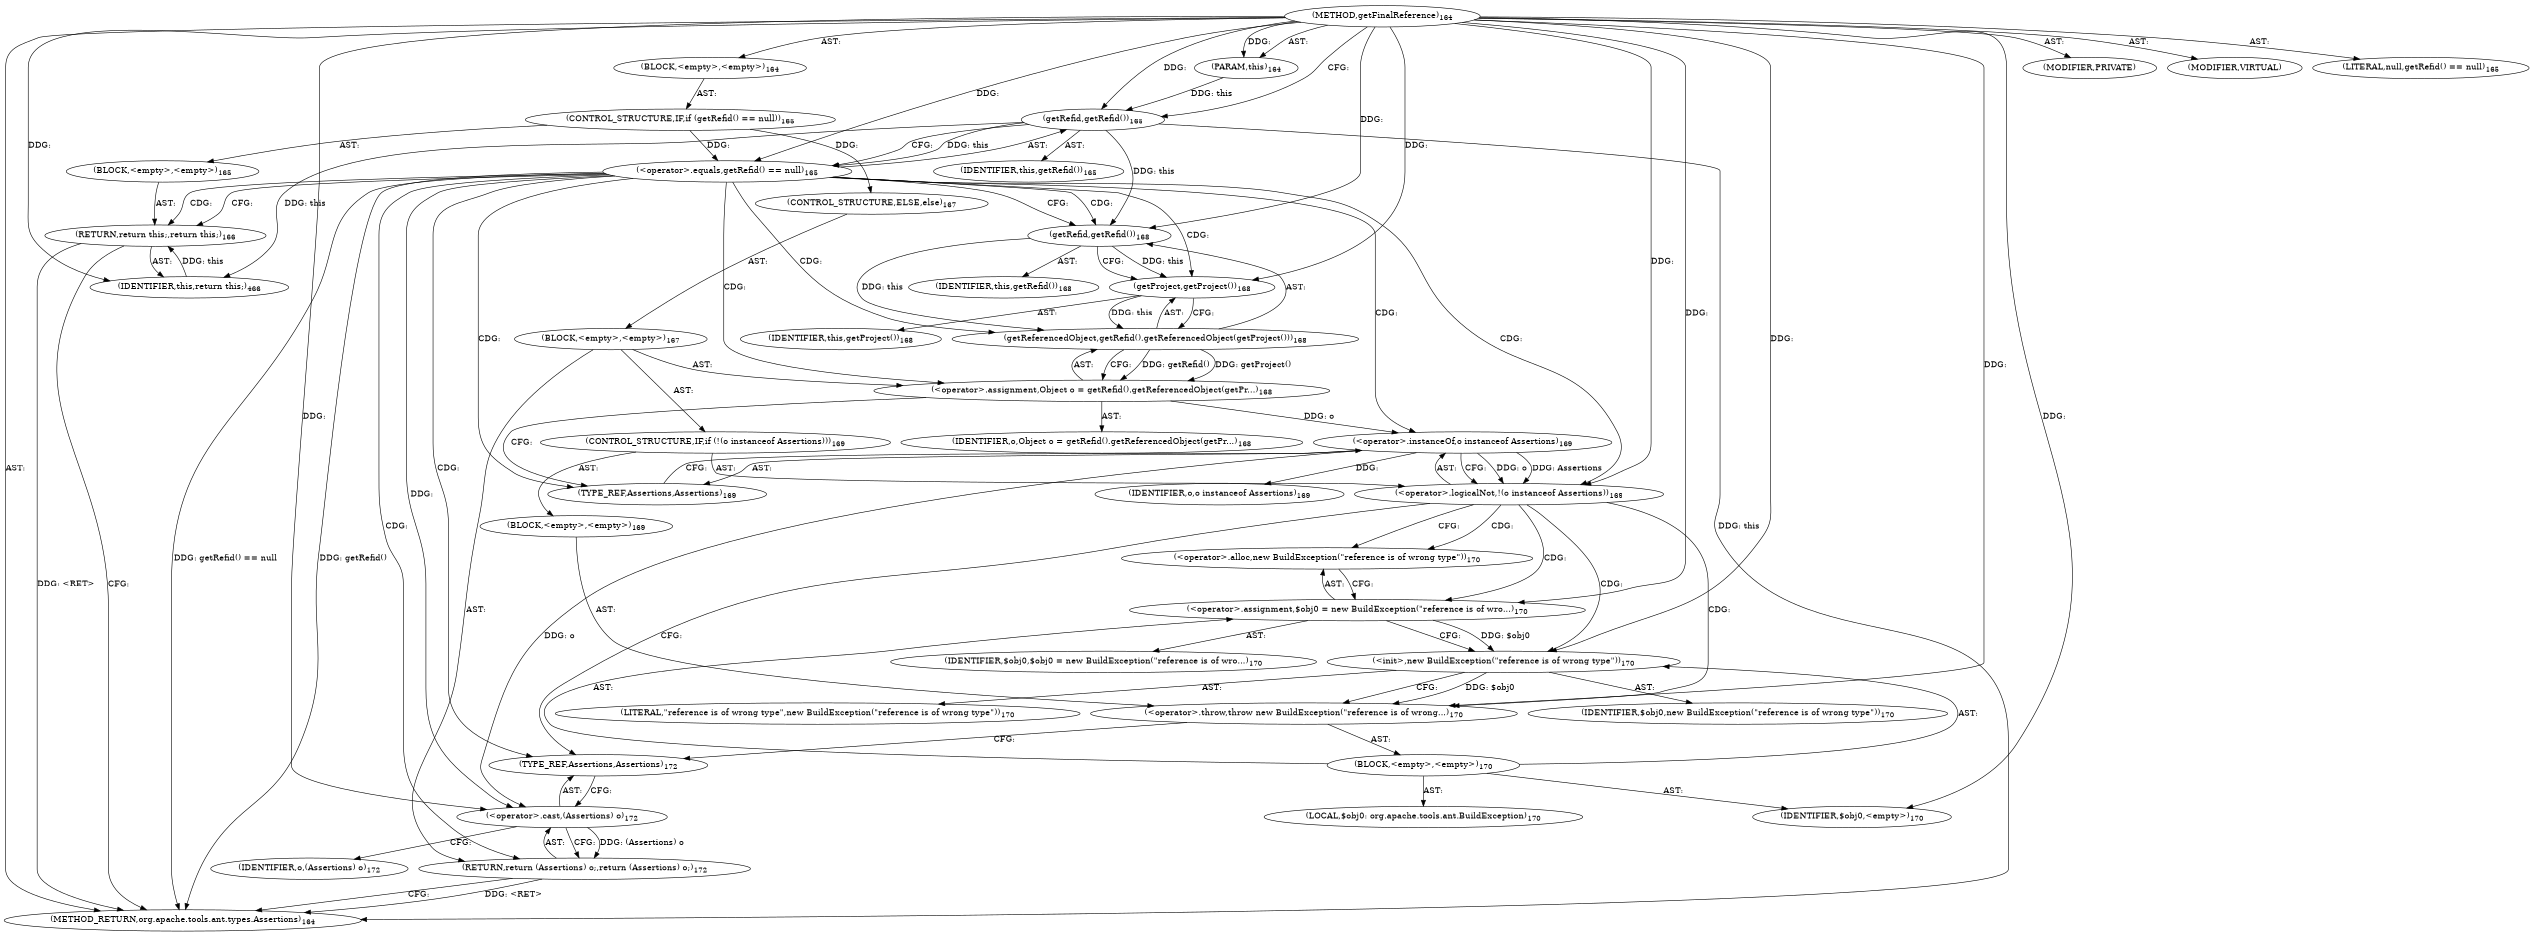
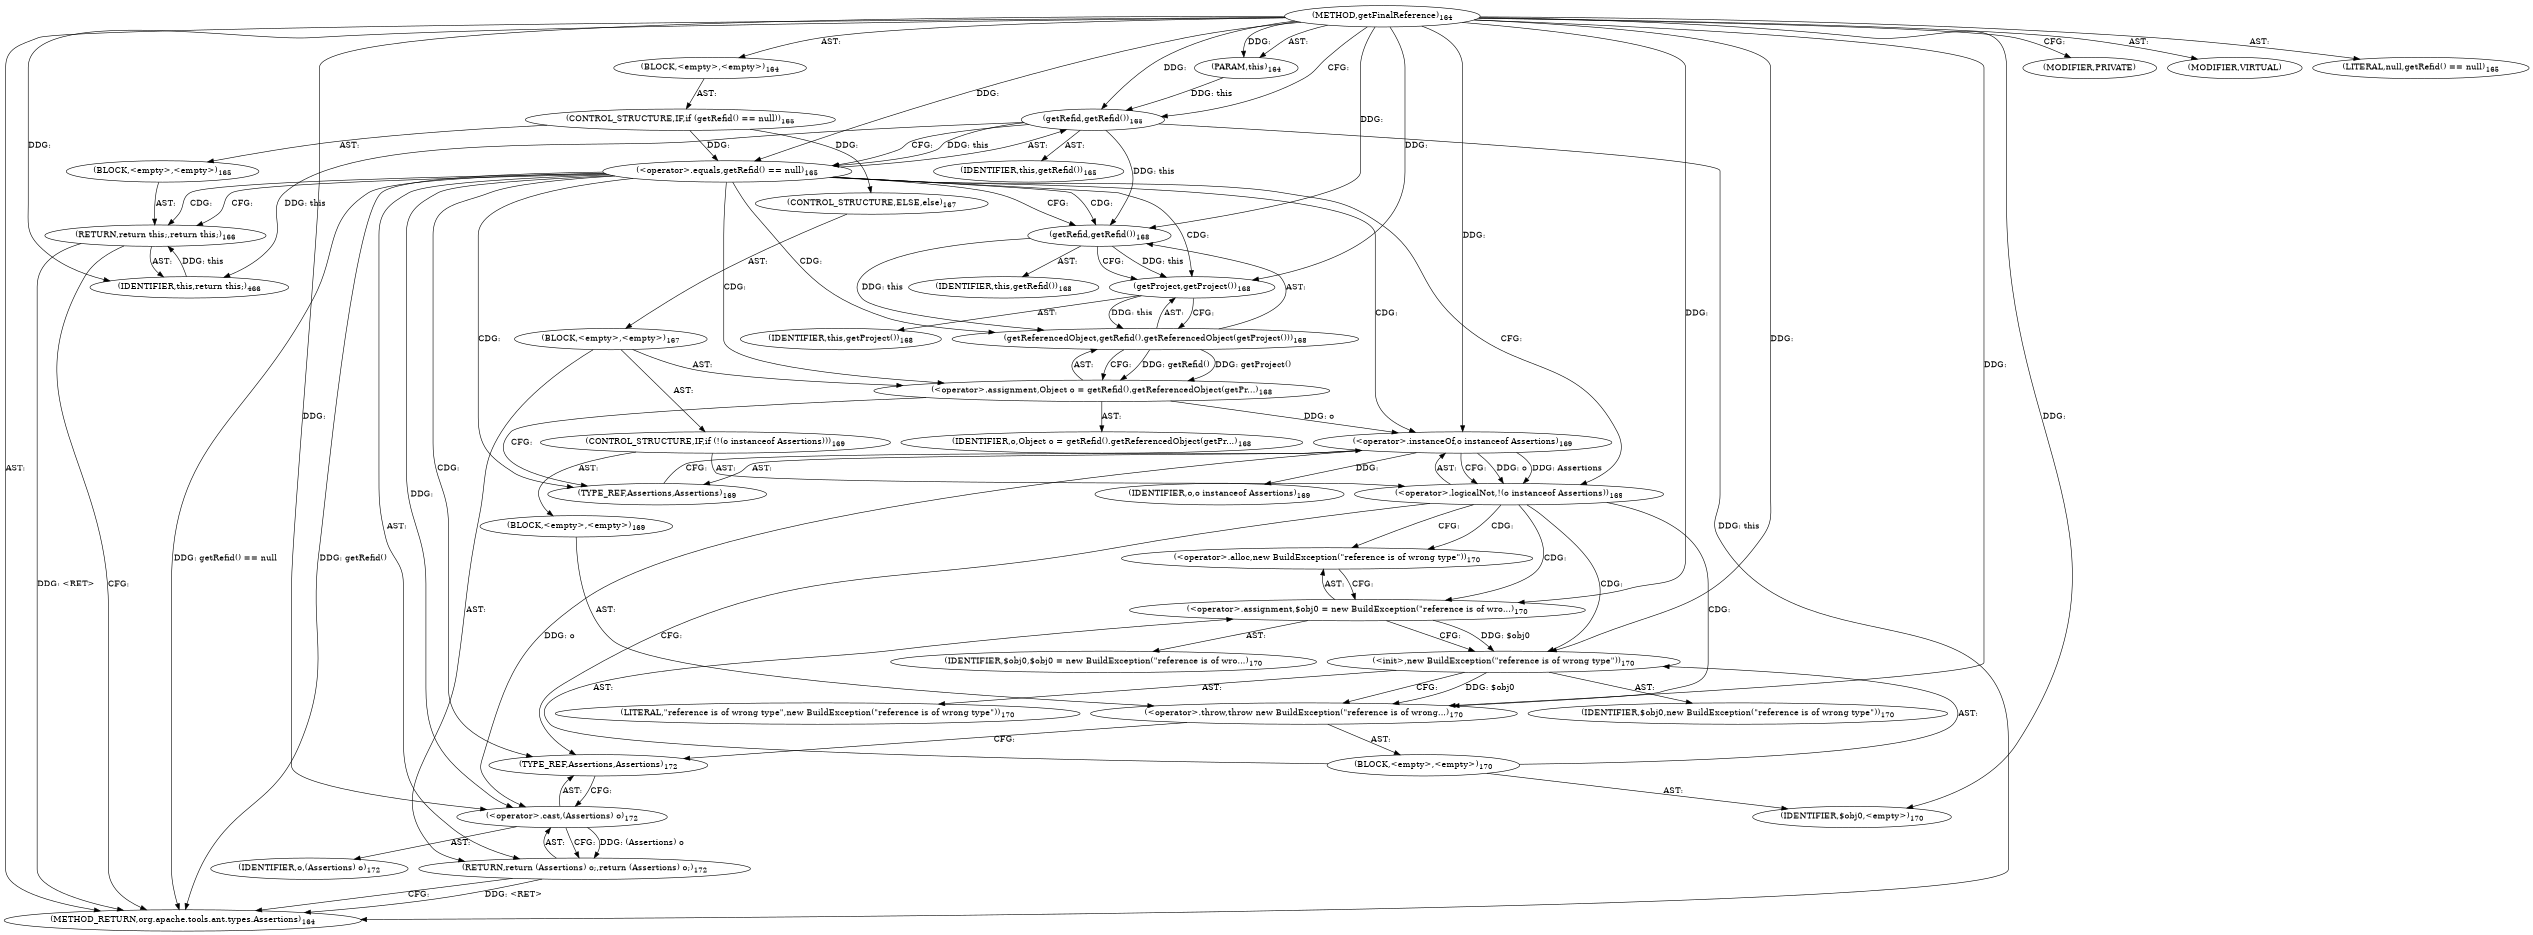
edge "(METHOD,getFinalReference)" -> "(MODIFIER,PRIVATE)": label "AST: " -> "CFG: "
edge "(METHOD,getFinalReference)" -> "(<operator>.logicalNot,!(o instanceof Assertions))": now "(METHOD,getFinalReference)" -> "(<operator>.instanceOf,o instanceof Assertions)"
edge "(<operator>.equals,getRefid() == null)" -> "(<operator>.logicalNot,!(o instanceof Assertions))": label "CDG: " -> "CFG: "
edge "(<operator>.equals,getRefid() == null)" -> "(RETURN,return (Assertions) o;,return (Assertions) o;)": label "CDG: " -> "AST: "
node "(LOCAL,$obj0: org.apache.tools.ant.BuildException)": removed
edge "(<operator>.cast,(Assertions) o)" -> "(IDENTIFIER,o,(Assertions) o)": label "CFG: " -> "AST: "
